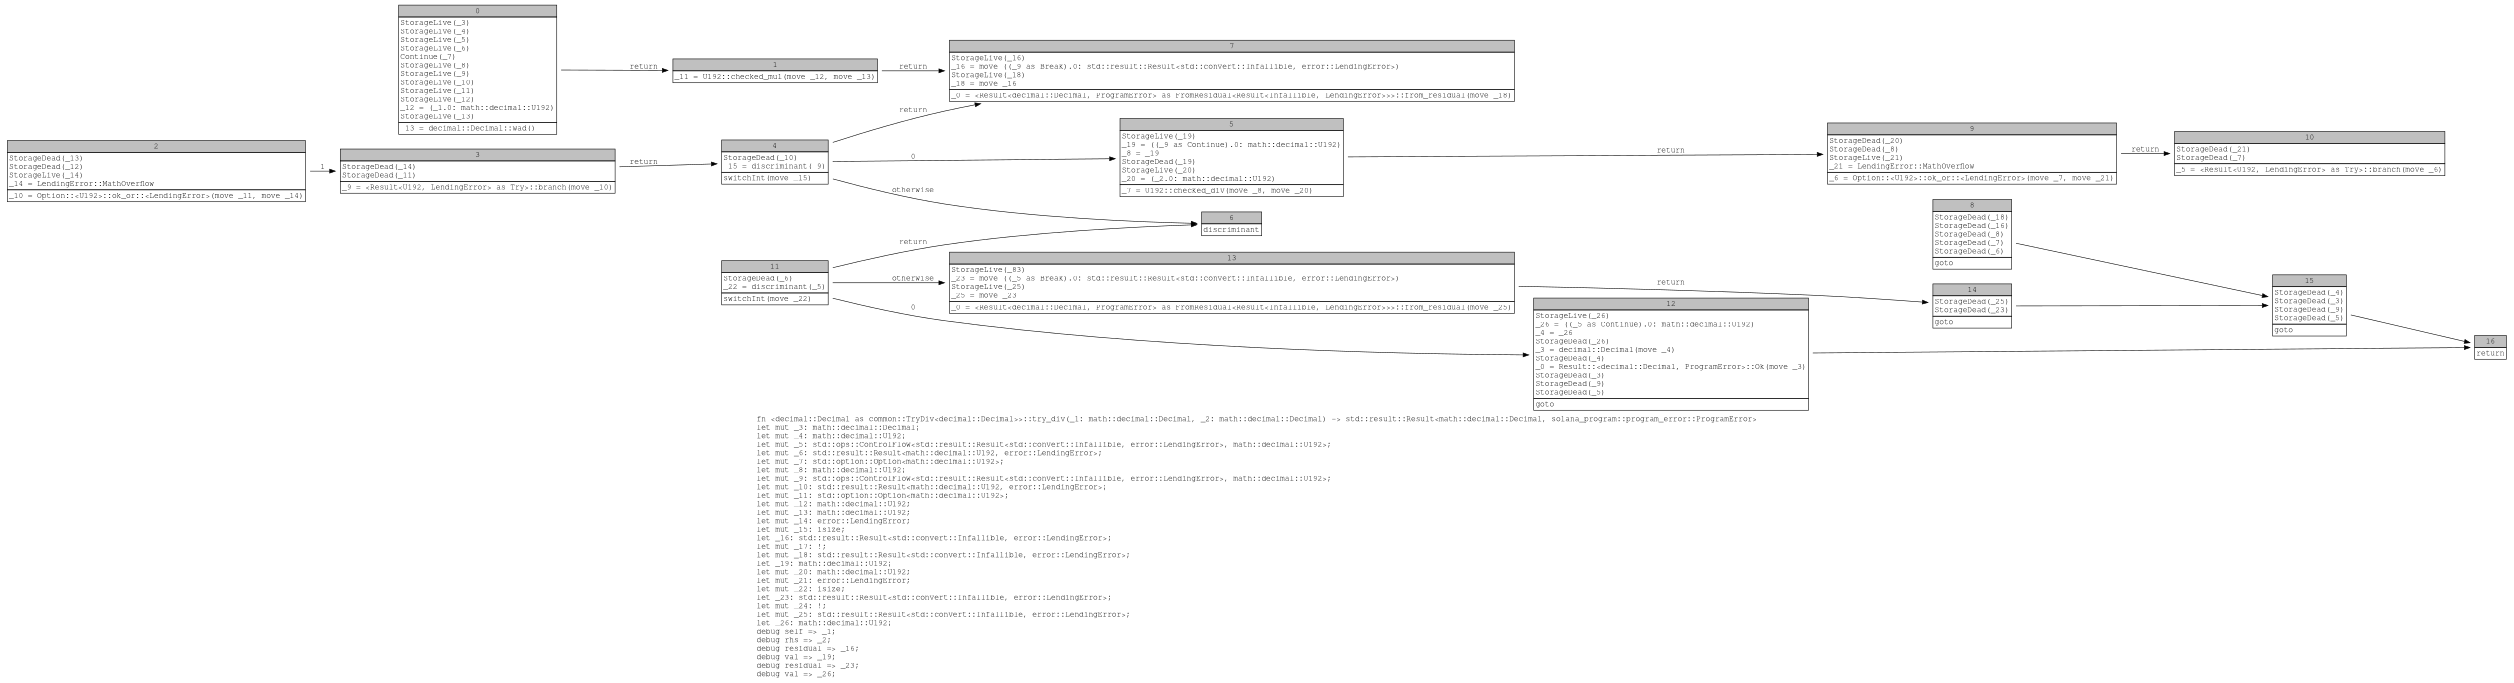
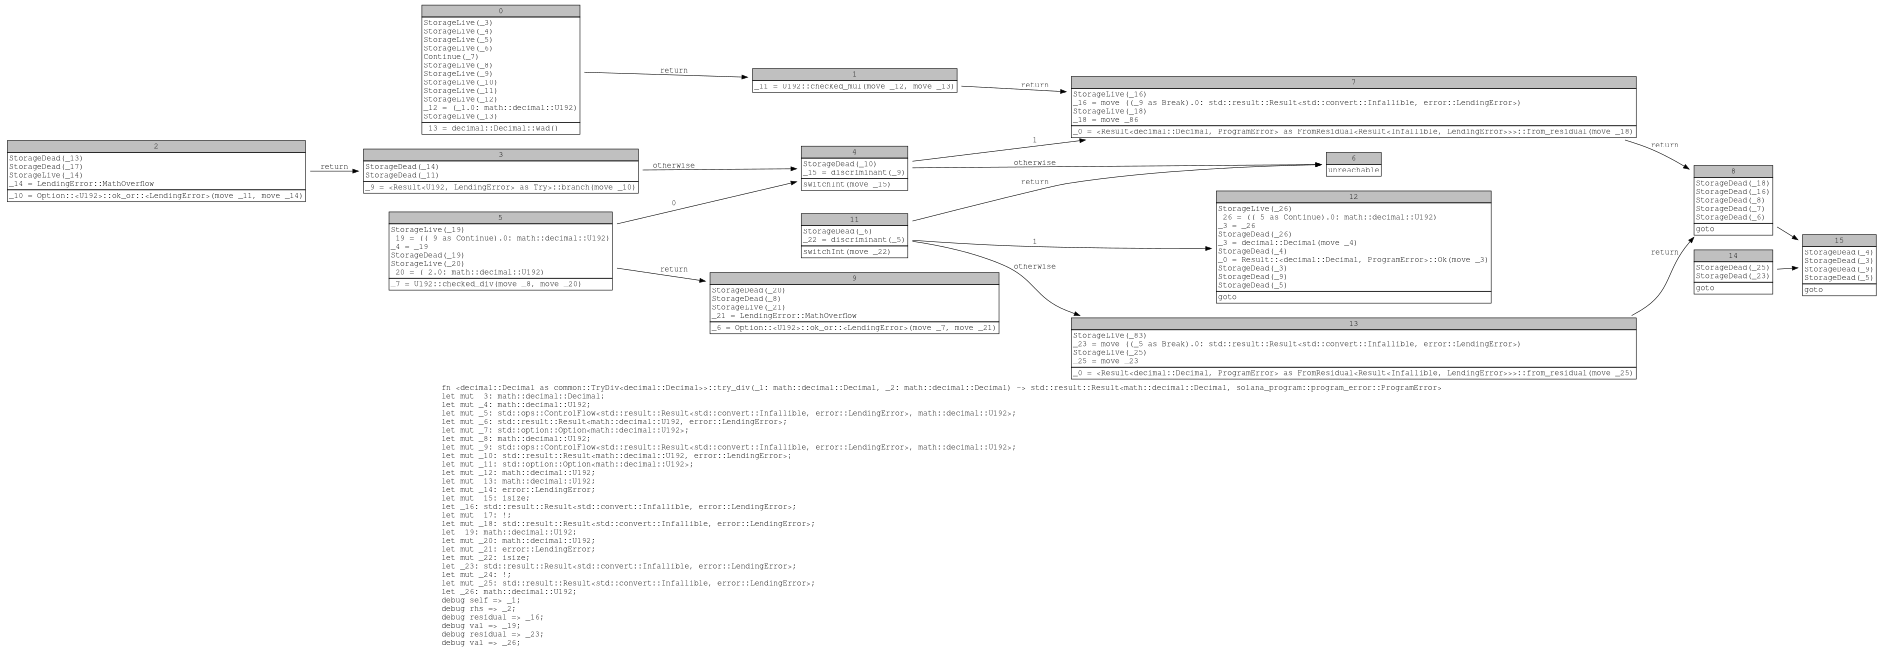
node "7": text "_18 = move _16" -> "_18 = move _86"
edge "4" -> "7": label "return" -> "1"
edge "7" -> "8": added, label "return"
node "5": text "_8 = _19" -> "_4 = _19"
node "10": removed
edge "4" -> "5": reversed
edge "3" -> "4": label "return" -> "otherwise"
node "2": text "StorageDead(_12)" -> "StorageDead(_17)"
edge "2" -> "3": label "1" -> "return"
node "6": text "discriminant" -> "unreachable"
edge "13" -> "14": now "13" -> "8"
edge "11" -> "12": label "0" -> "1"
node "12": text "_4 = _26" -> "_3 = _26"
node "16": removed
